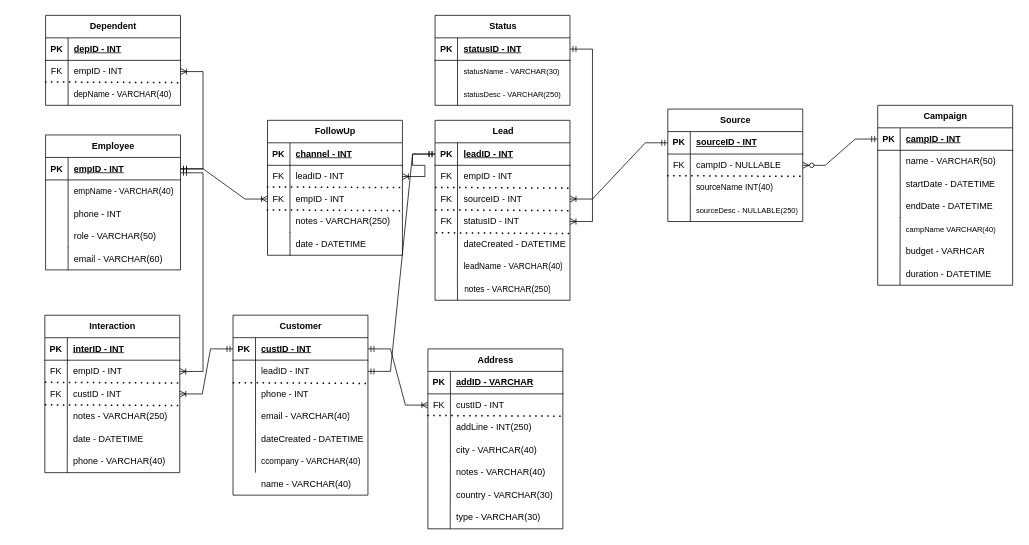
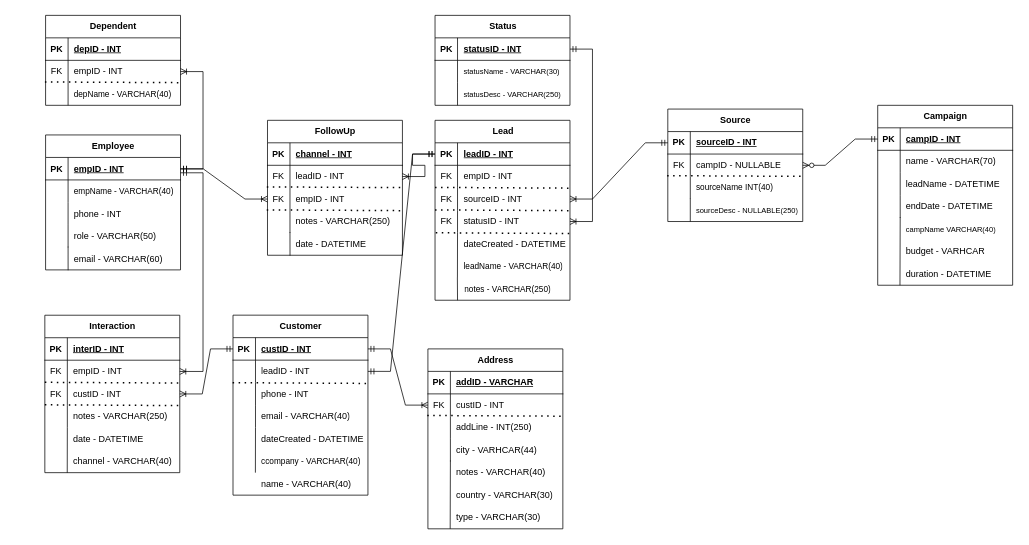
node "name - VARCHAR(50)": label "name - VARCHAR(50)" -> "name - VARCHAR(70)"
node "startDate - DATETIME": label "startDate - DATETIME" -> "leadName - DATETIME"
node "city - VARHCAR(40)": label "city - VARHCAR(40)" -> "city - VARHCAR(44)"
node "phone - VARCHAR(40)": label "phone - VARCHAR(40)" -> "channel - VARCHAR(40)"
